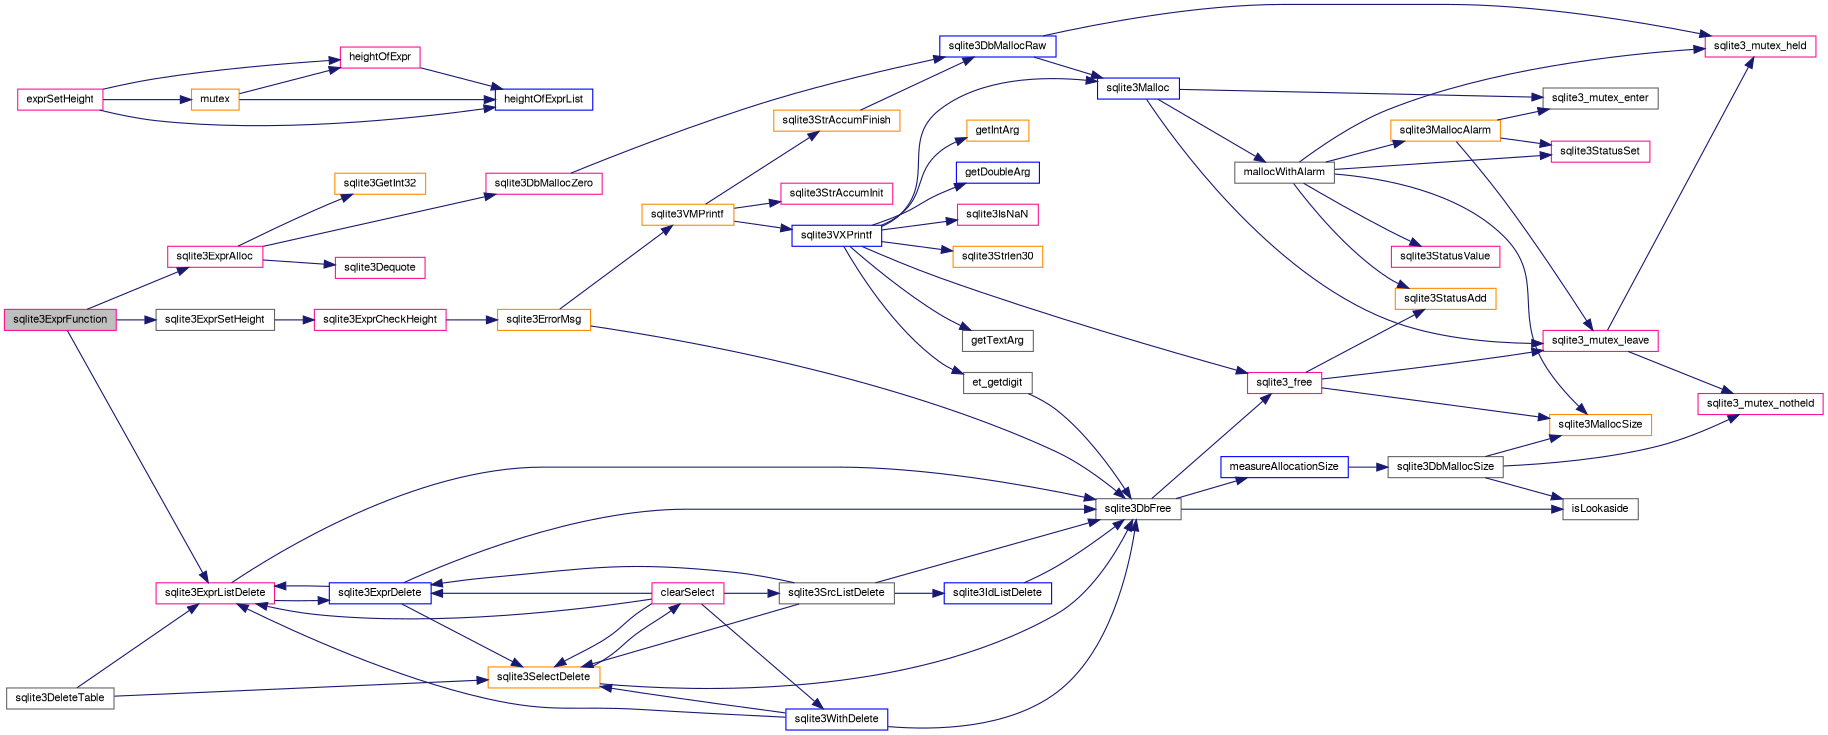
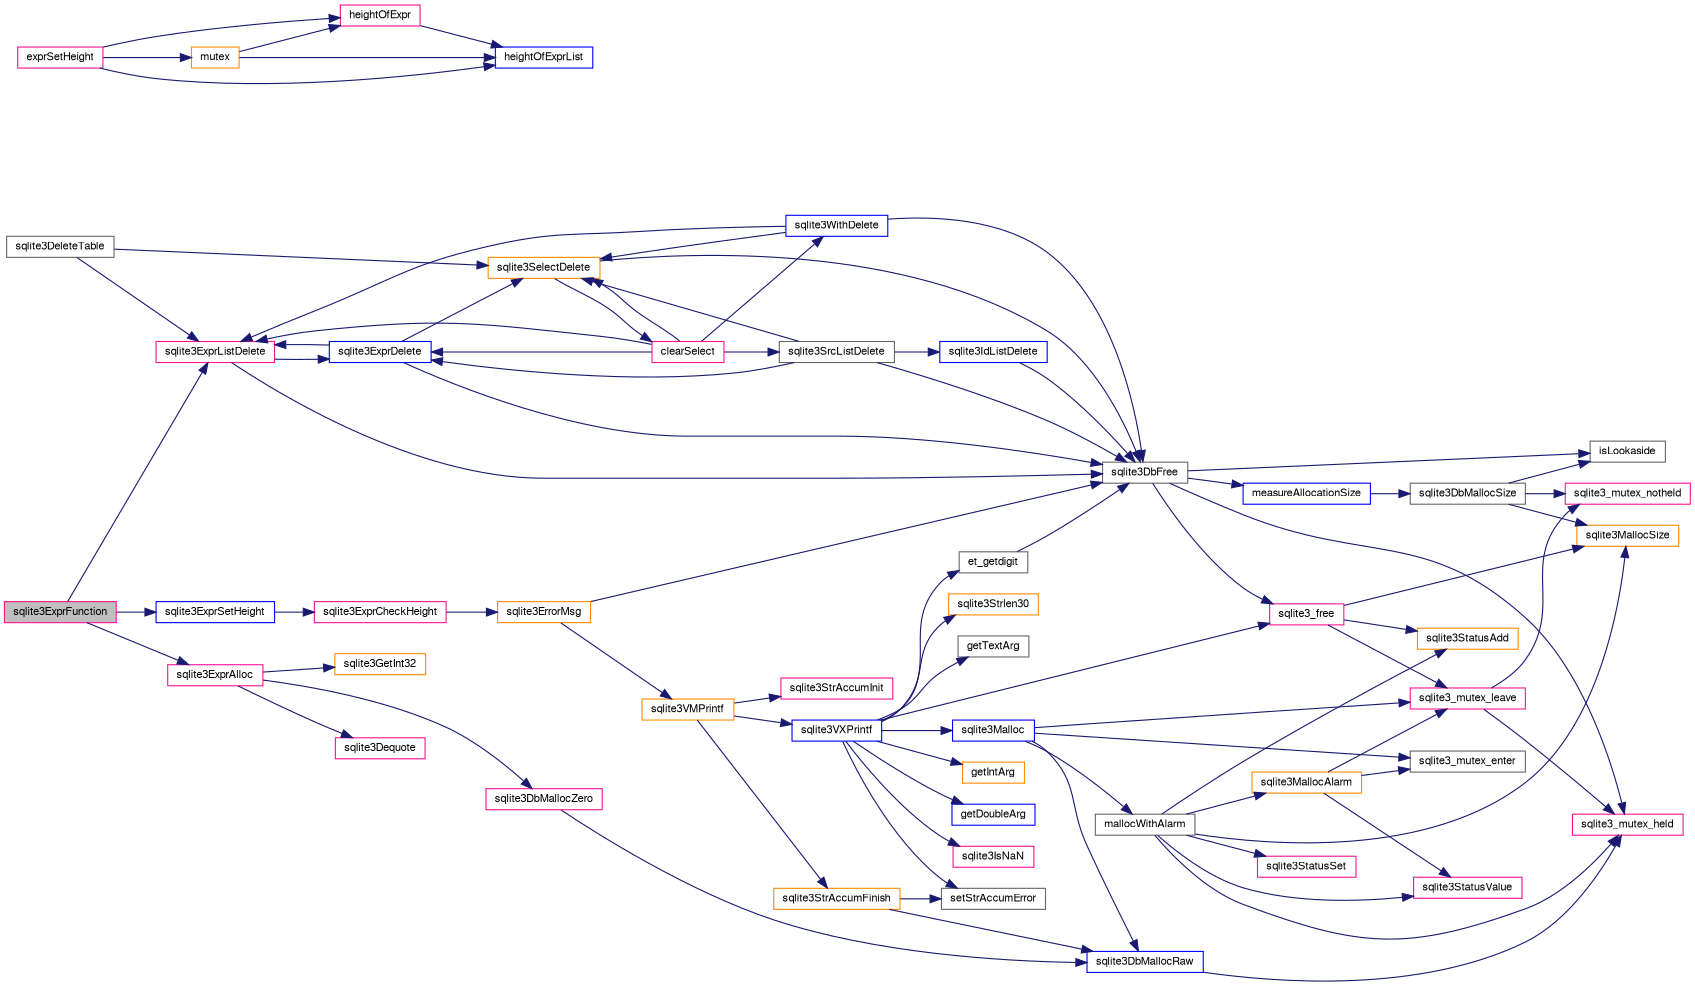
edge "sqlite3DbMallocRaw" -> "sqlite3Malloc": reversed
edge "sqlite3MallocAlarm" -> "sqlite3StatusSet": now "sqlite3MallocAlarm" -> "sqlite3StatusValue"
node "sqlite3ExprSetHeight": color gray40 -> blue
edge "sqlite3DbFree" -> "sqlite3_mutex_held": added
node "setStrAccumError": added
